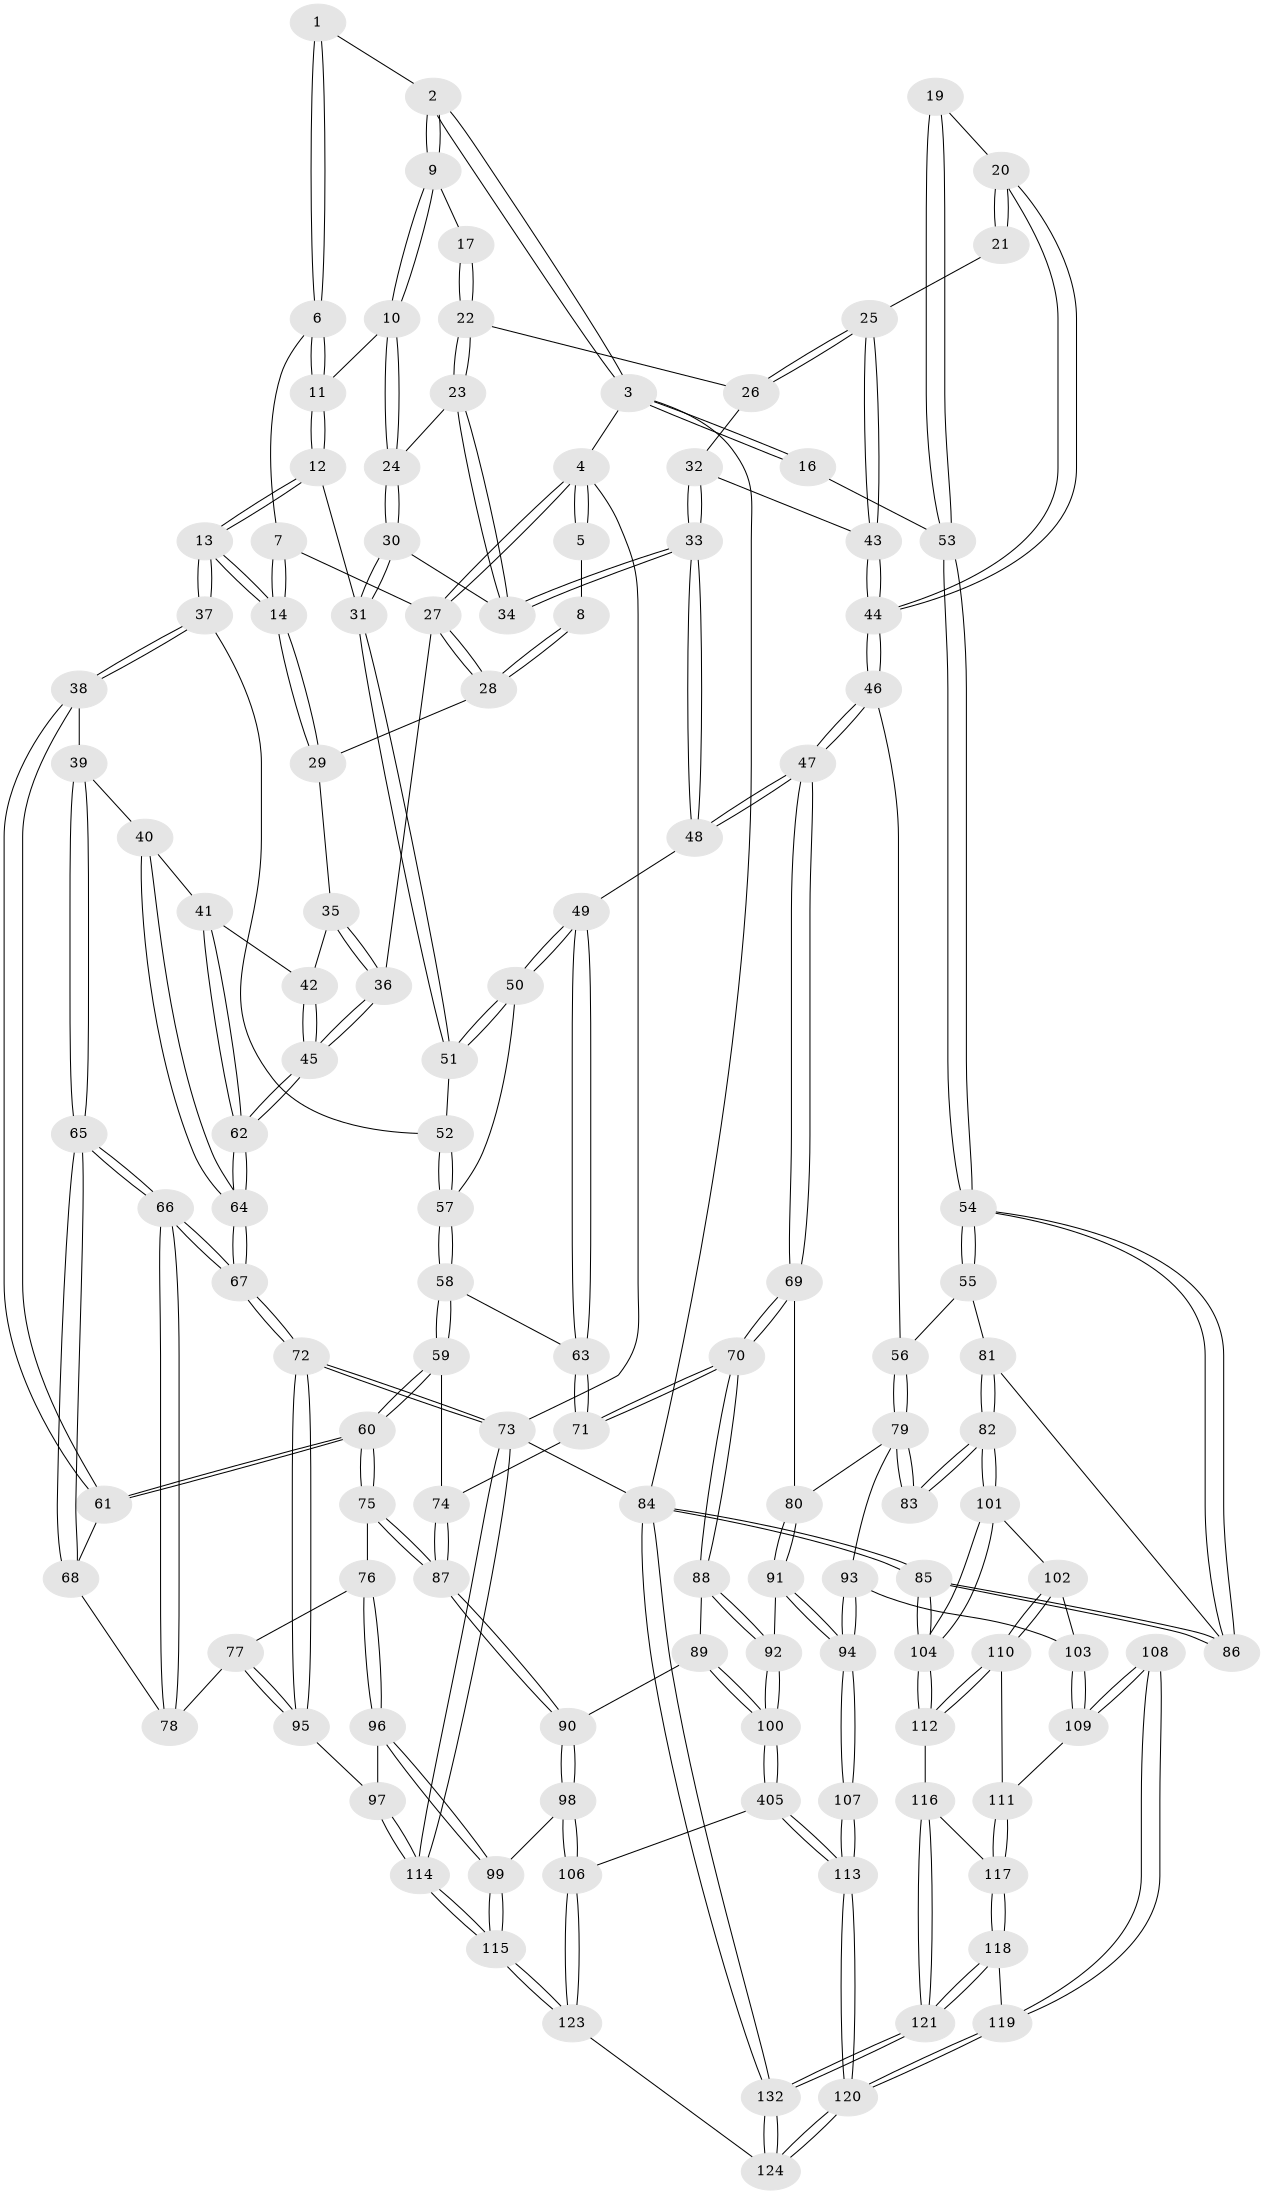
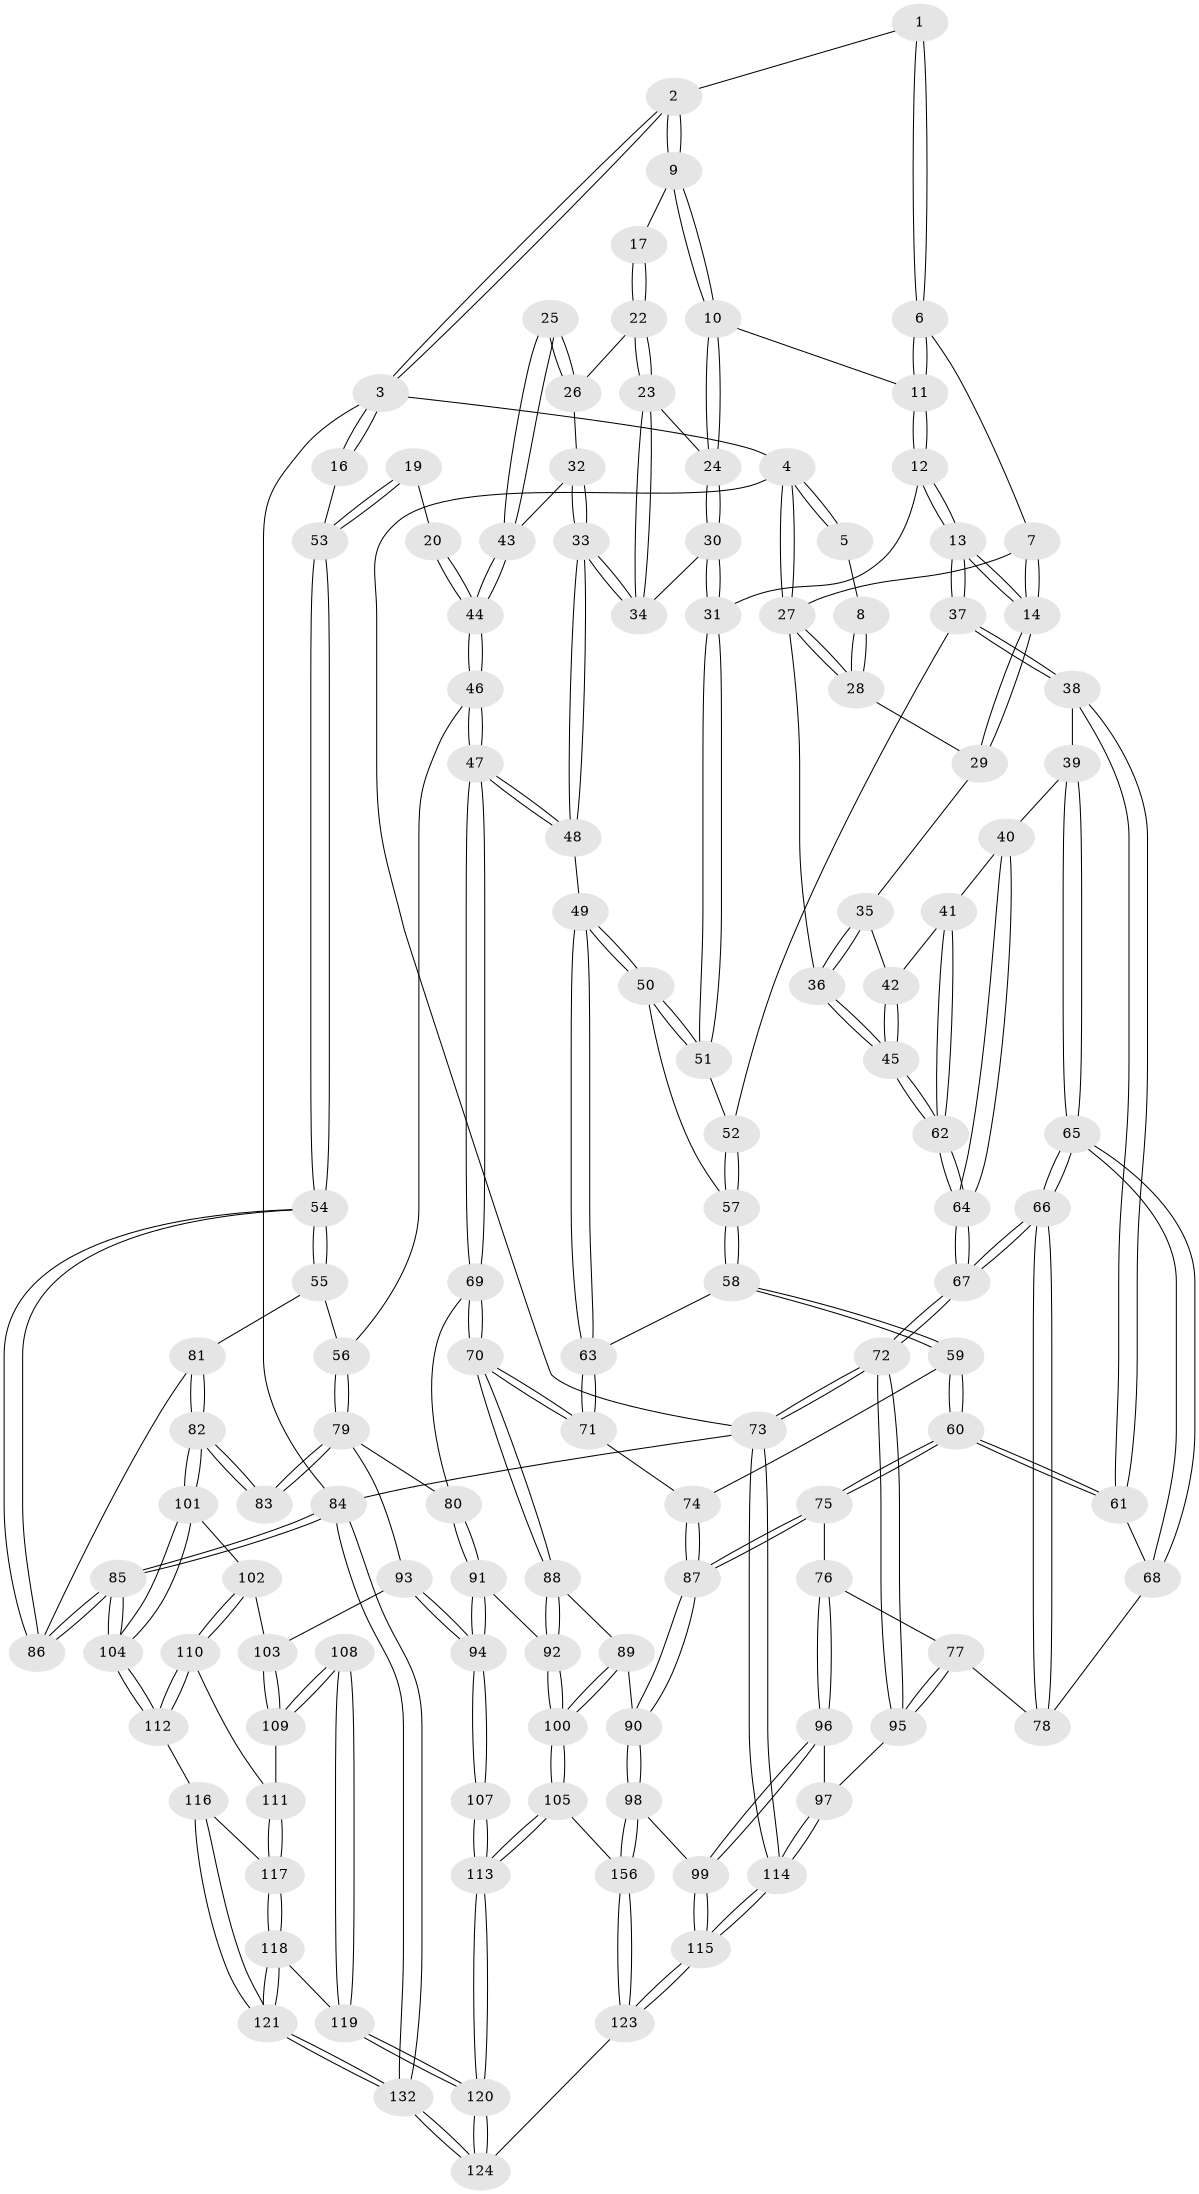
node "21": removed
node "405": label "405" -> "105"
node "106": label "106" -> "156"
